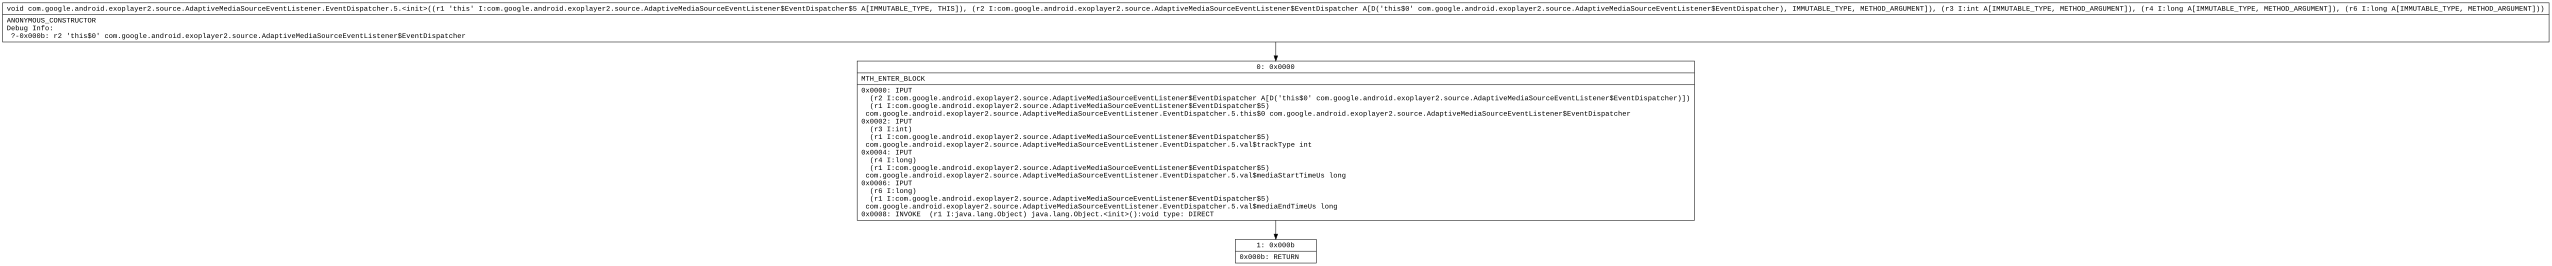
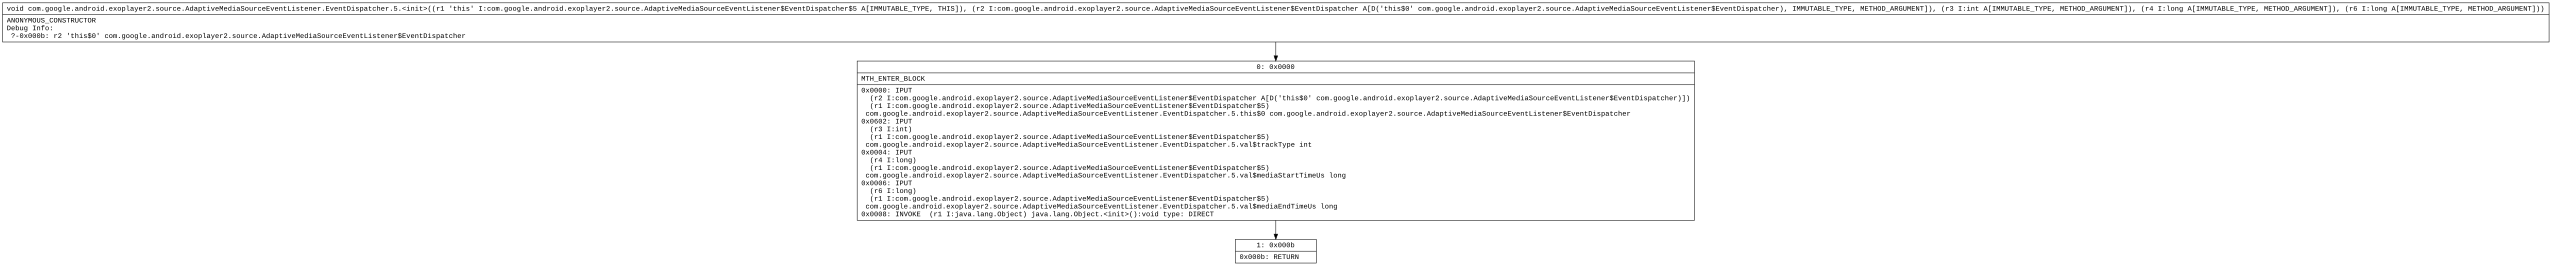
node "0: 0x0000": text "0x0002: IPUT" -> "0x0602: IPUT"
